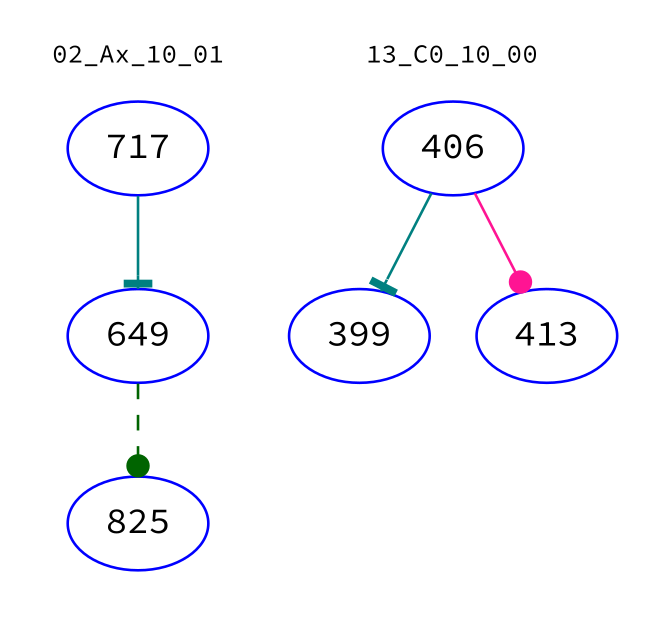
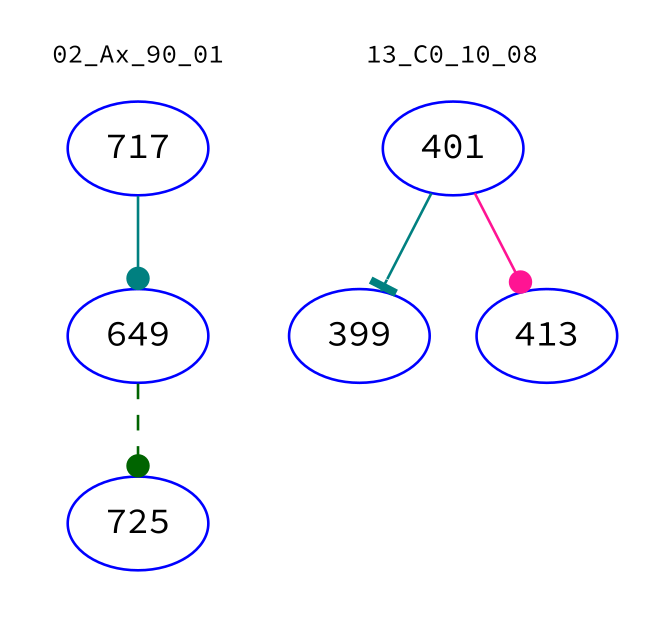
cluster "02_Ax_10_01": label "02_Ax_10_01" -> "02_Ax_90_01"
cluster "13_C0_10_00": label "13_C0_10_00" -> "13_C0_10_08"
node "406": label "406" -> "401"
edge "717" -> "649": arrowhead tee -> dot
node "825": label "825" -> "725"
